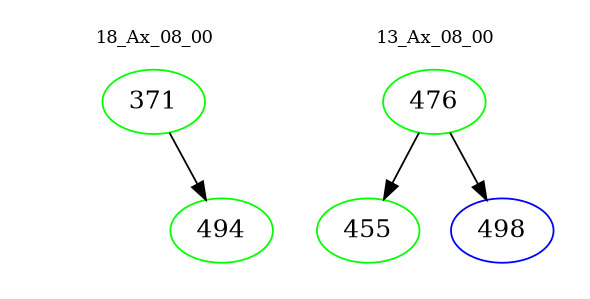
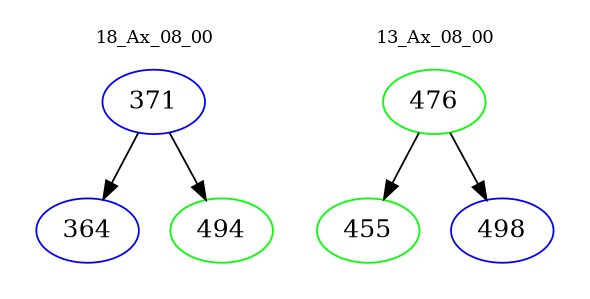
node "371": color green -> blue
node "364": added
